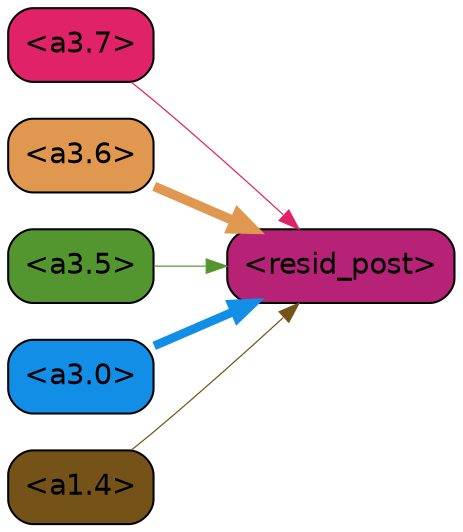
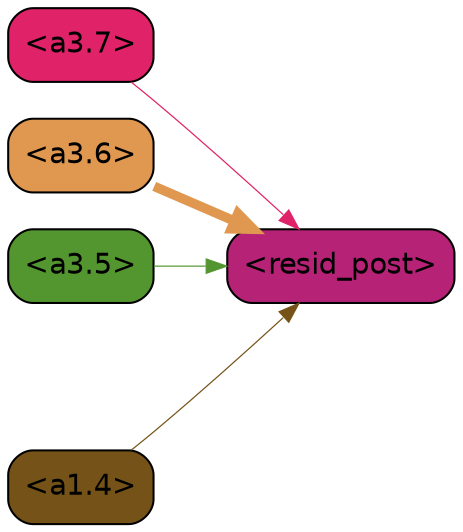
node "<a3.0>": removed
